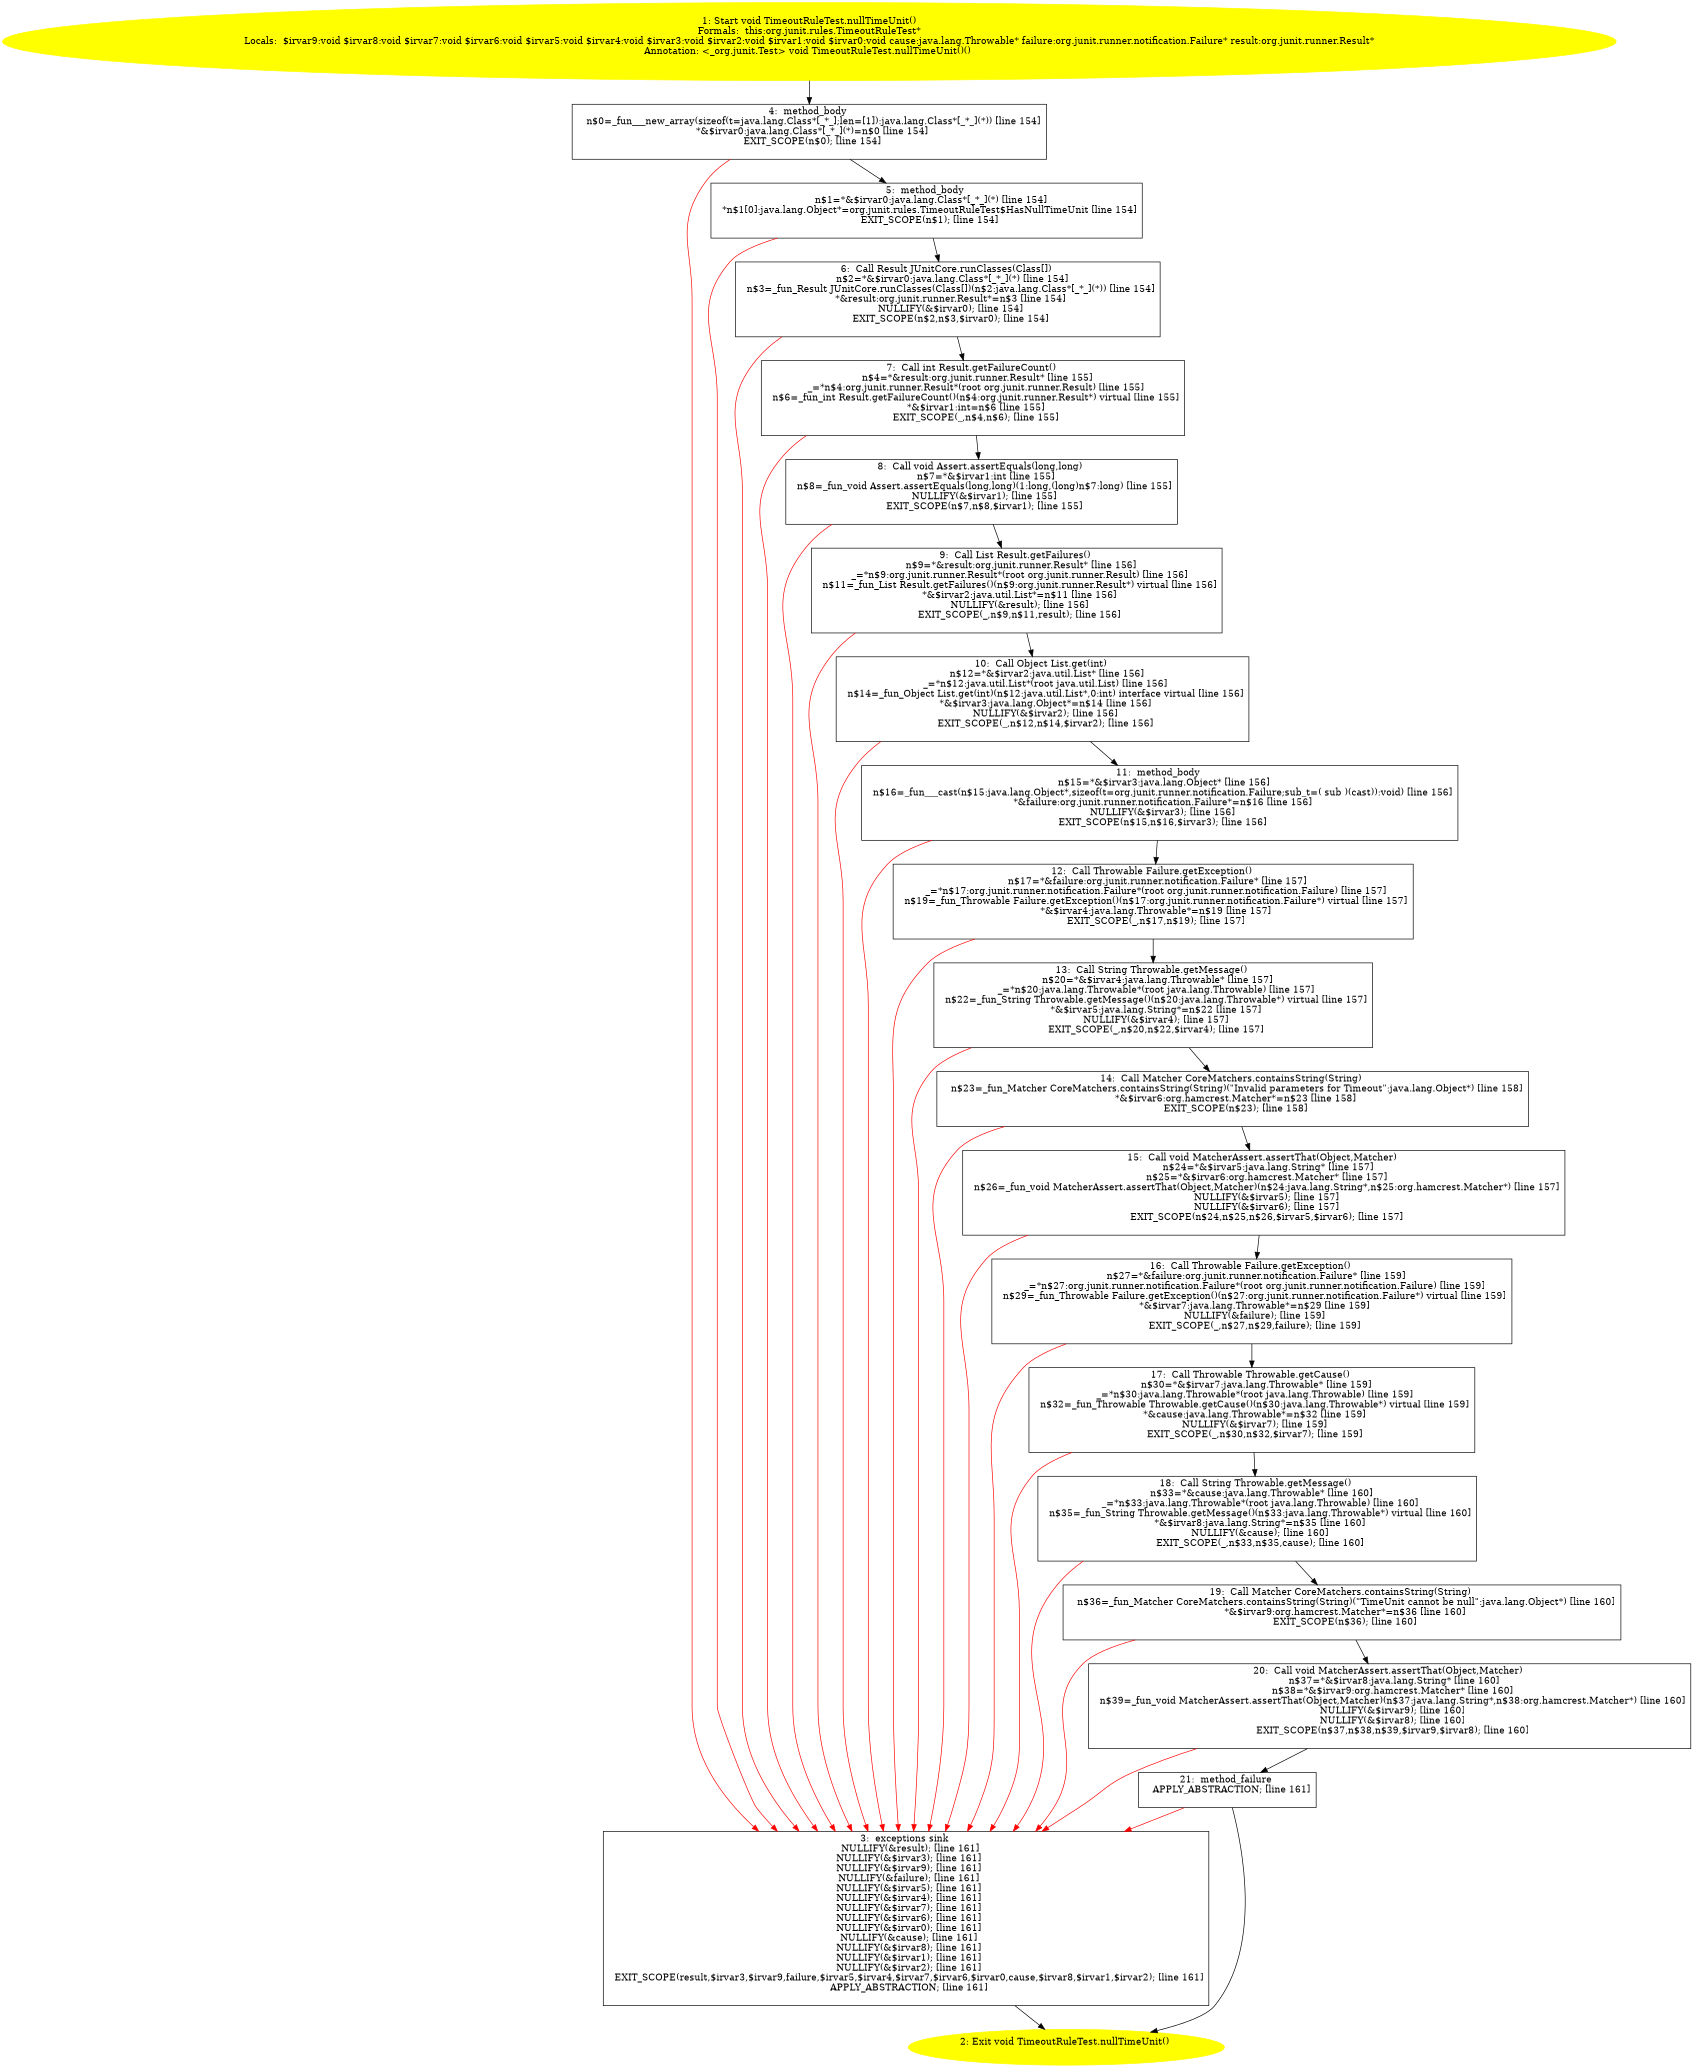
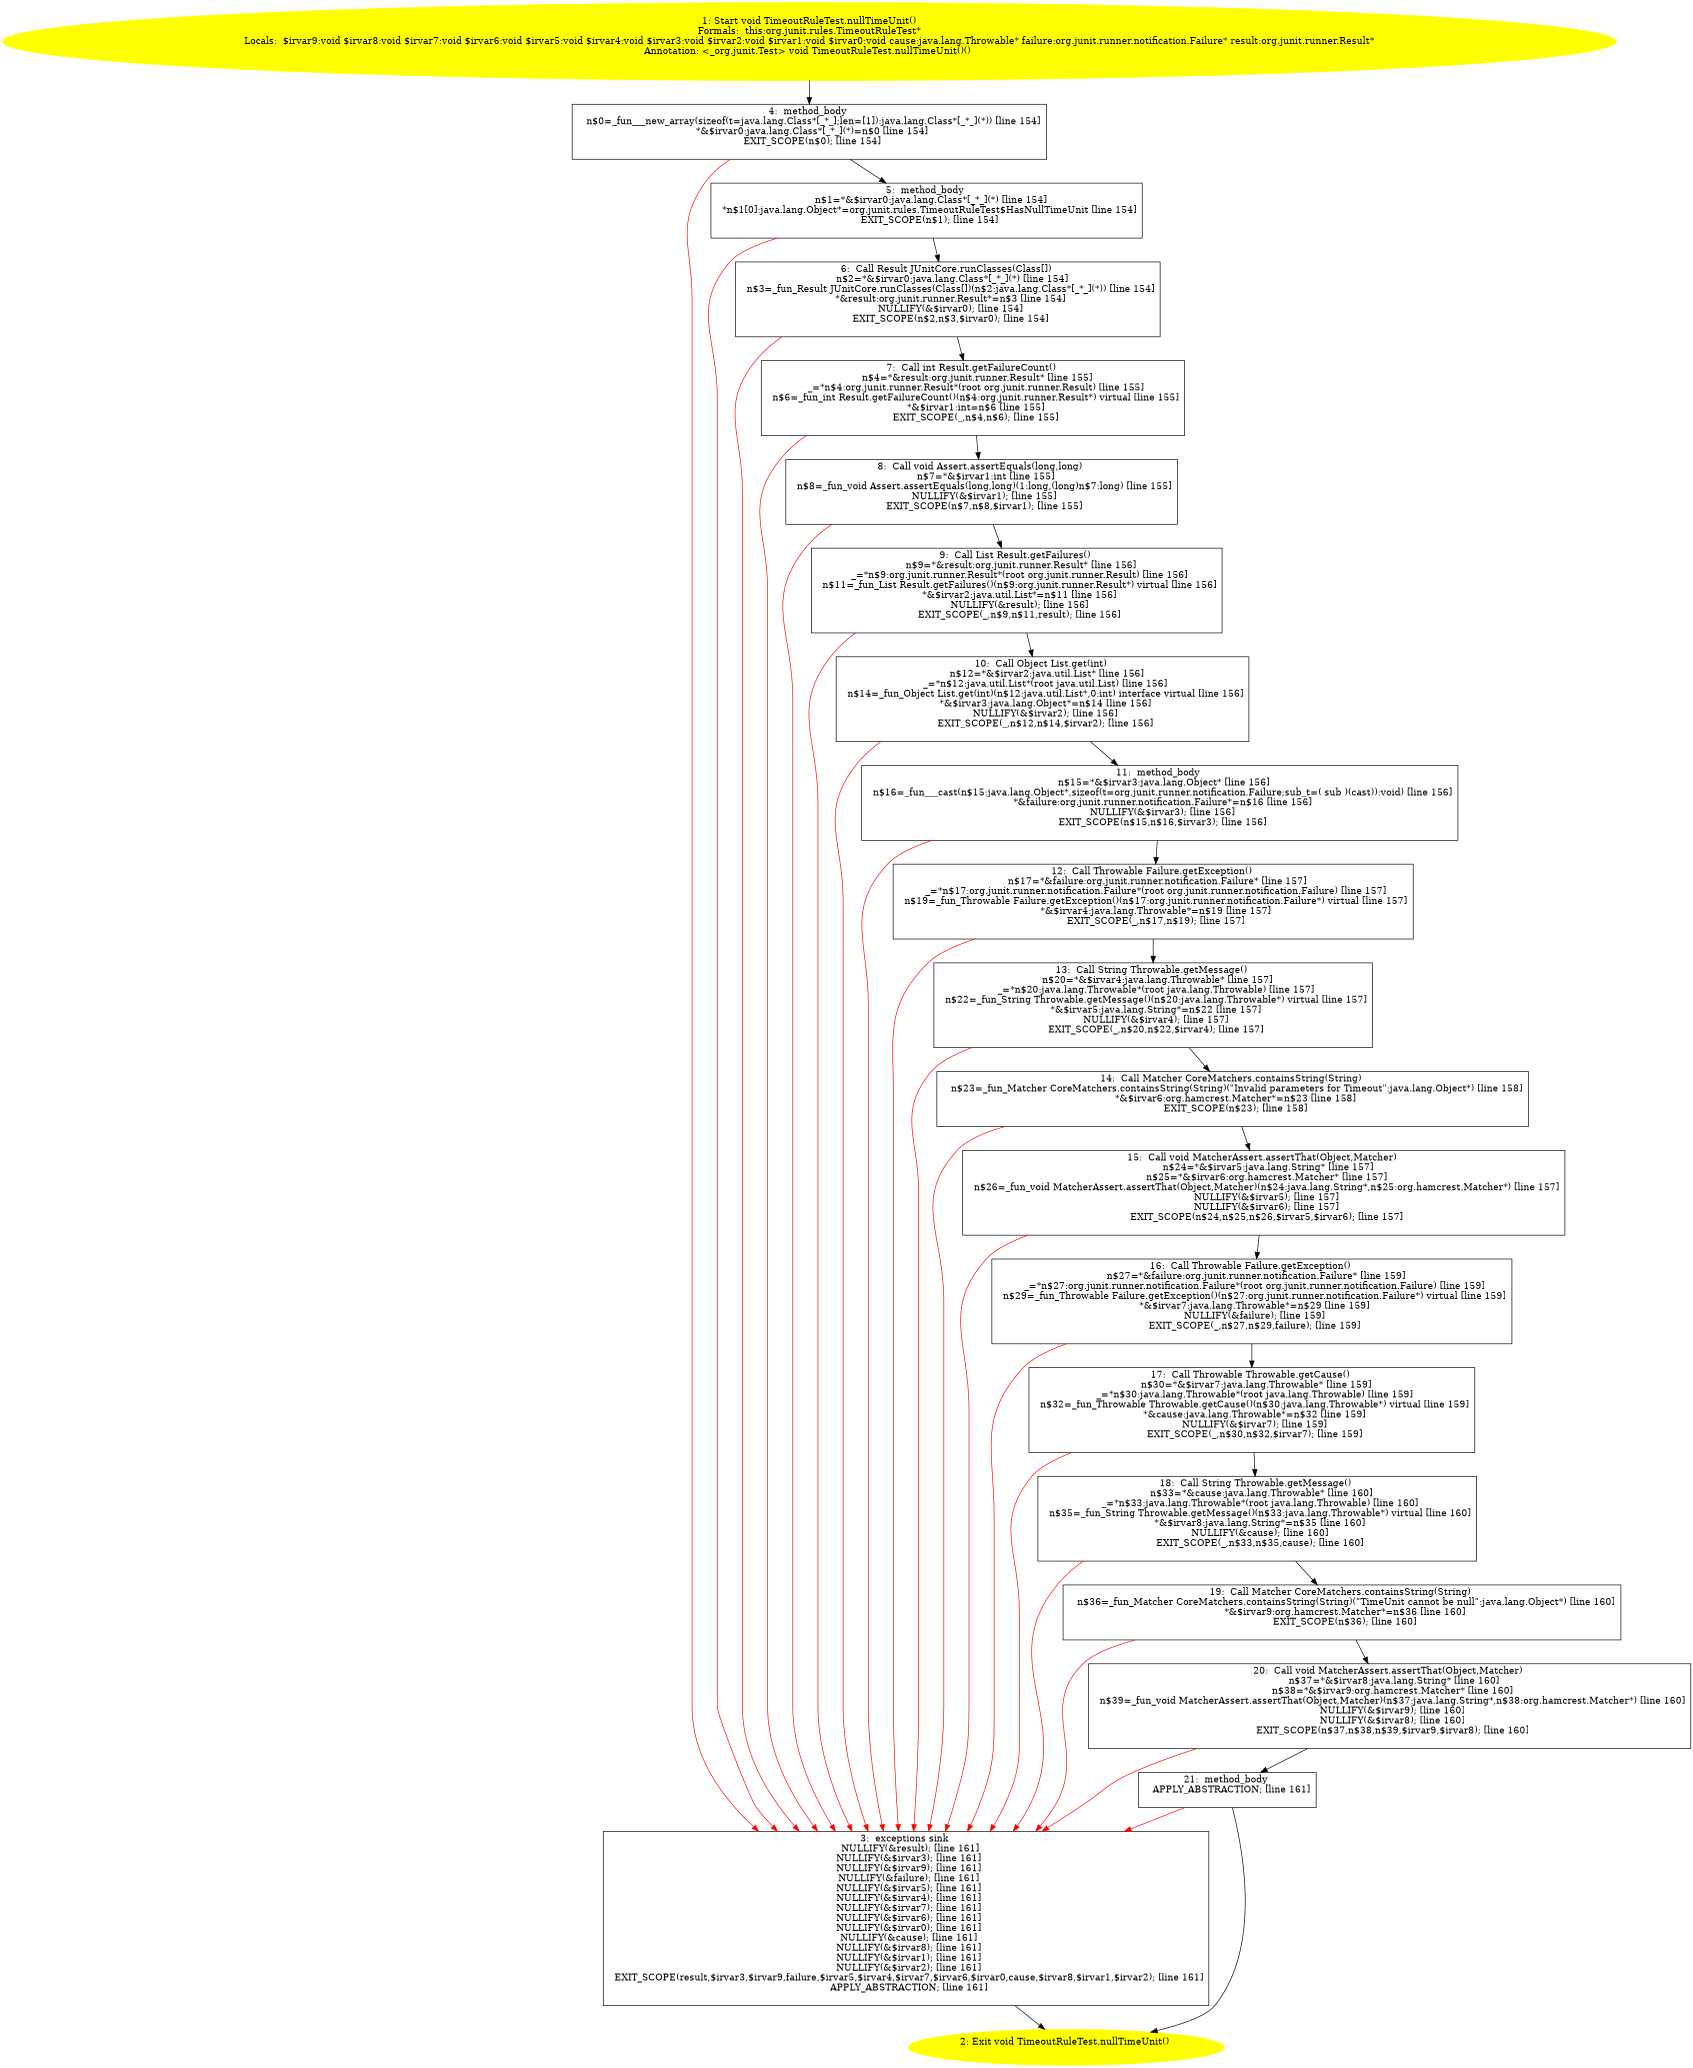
node "21:  method_failure APPLY_ABSTRACTION; [line 161]": label "21:  method_failure APPLY_ABSTRACTION; [line 161]" -> "21:  method_body APPLY_ABSTRACTION; [line 161]"
